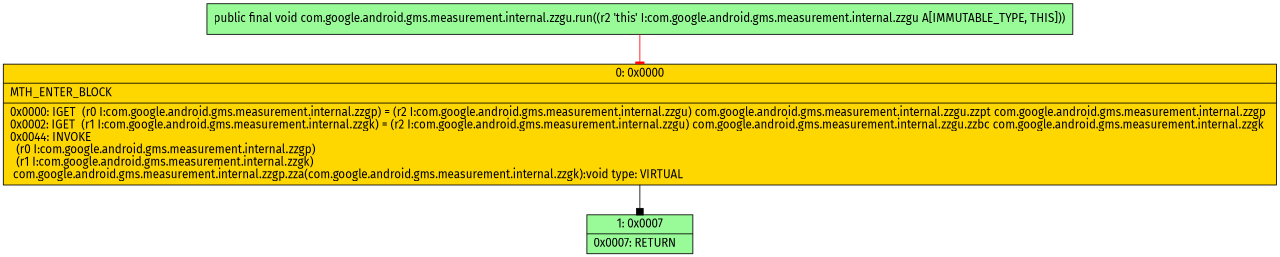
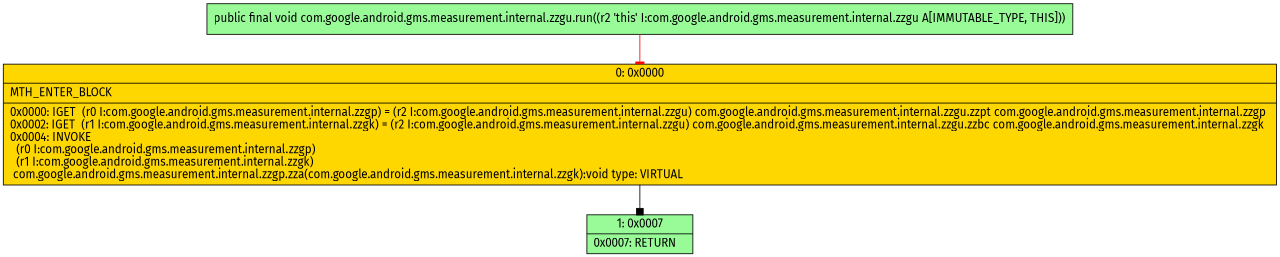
node "0: 0x0000": text "0x0044: INVOKE" -> "0x0004: INVOKE"
